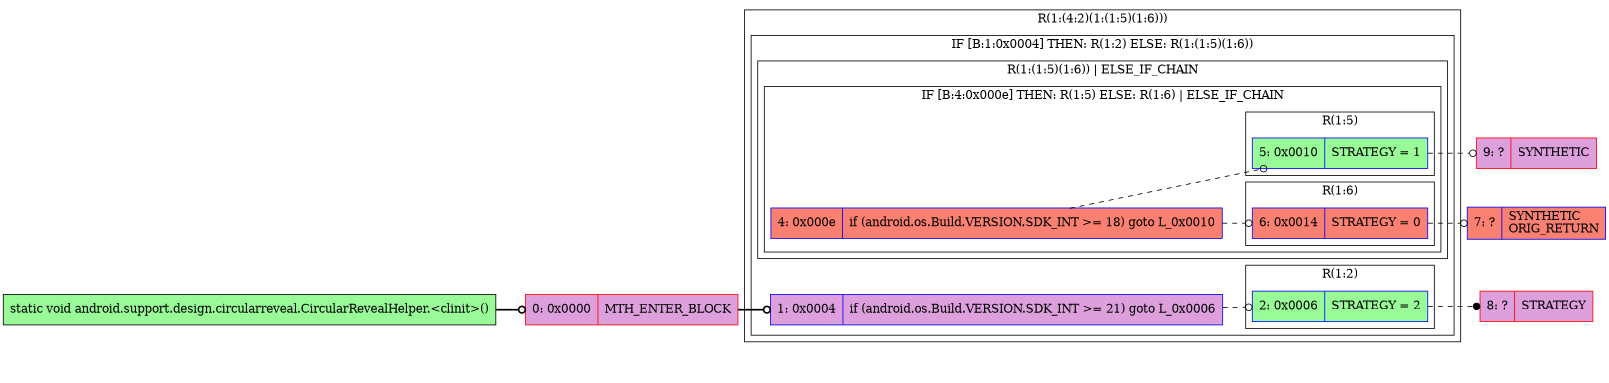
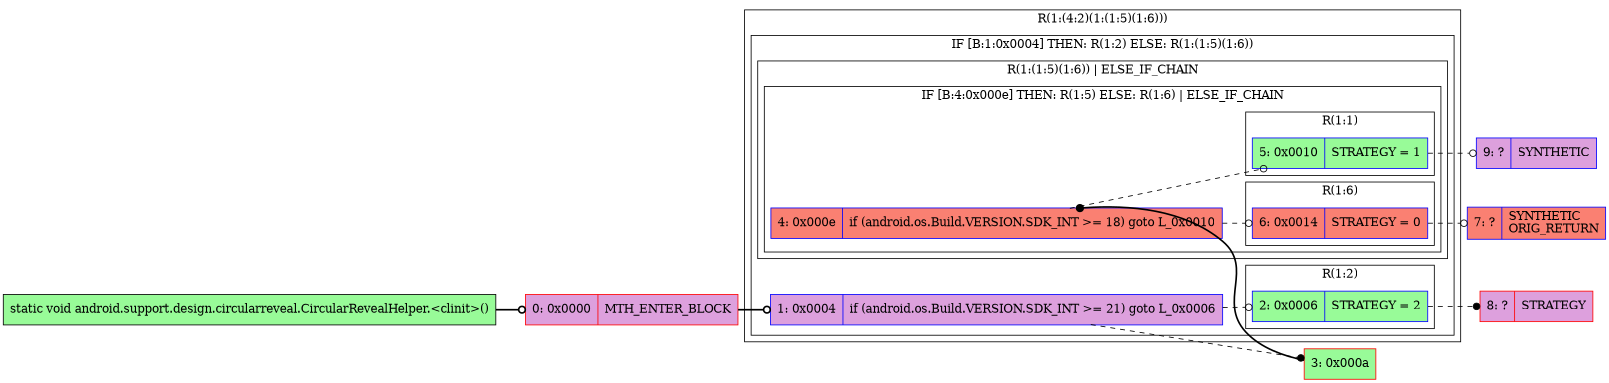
cluster "R(1:5)": label "R(1:5)" -> "R(1:1)"
node "9: ?": color red -> blue
node "3: 0x000a": added
